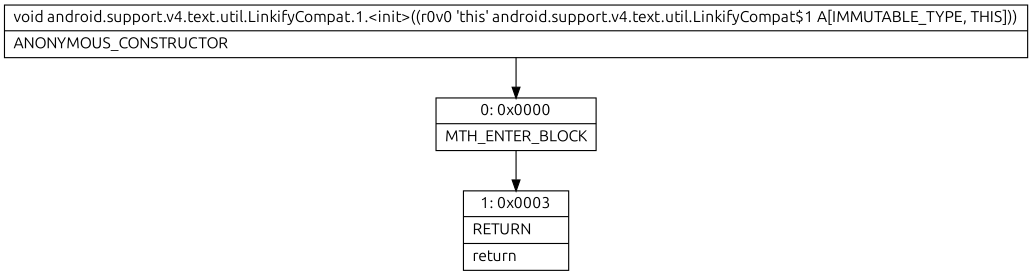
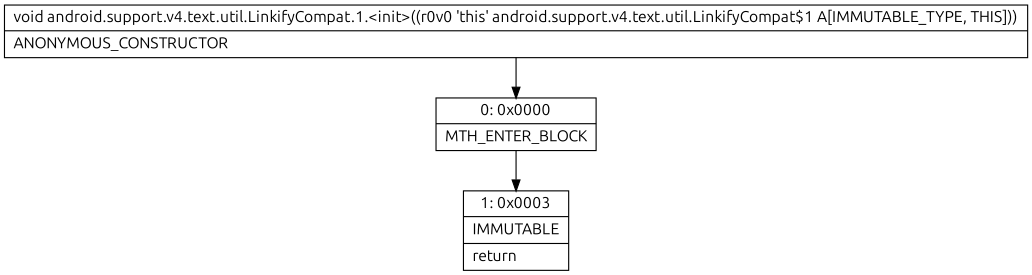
node "1: 0x0003": text "RETURN" -> "IMMUTABLE"
